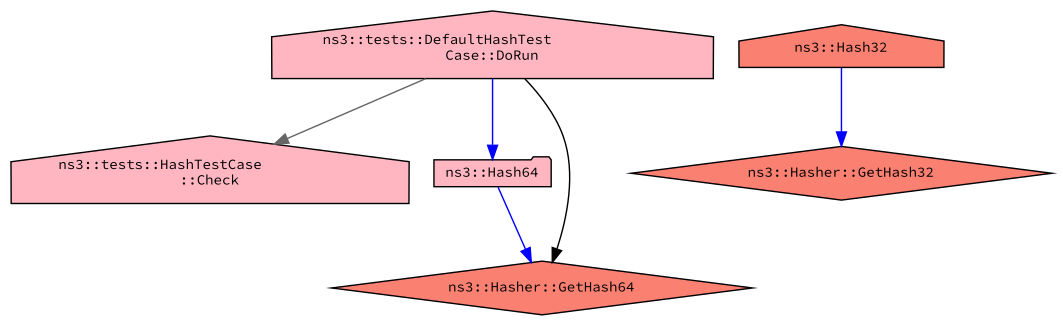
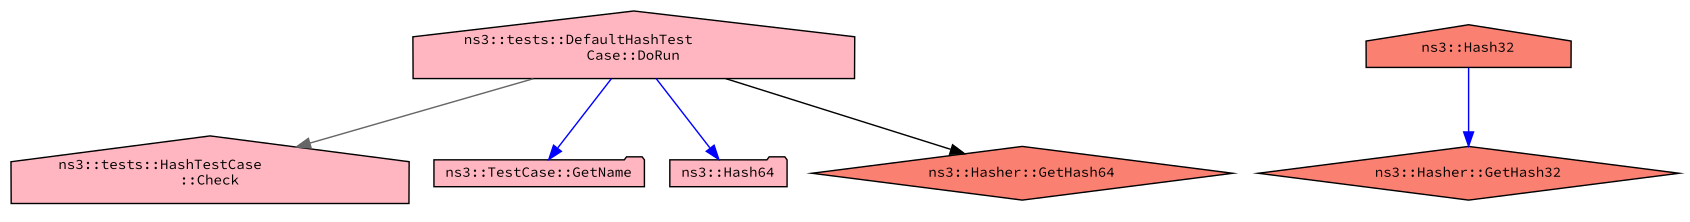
node "ns3::TestCase::GetName": added
edge "ns3::Hash64" -> "ns3::Hasher::GetHash64": removed
